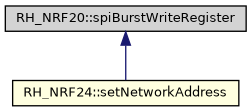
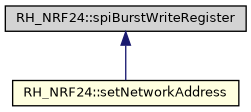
node "RH_NRF20::spiBurstWriteRegister": label "RH_NRF20::spiBurstWriteRegister" -> "RH_NRF24::spiBurstWriteRegister"
